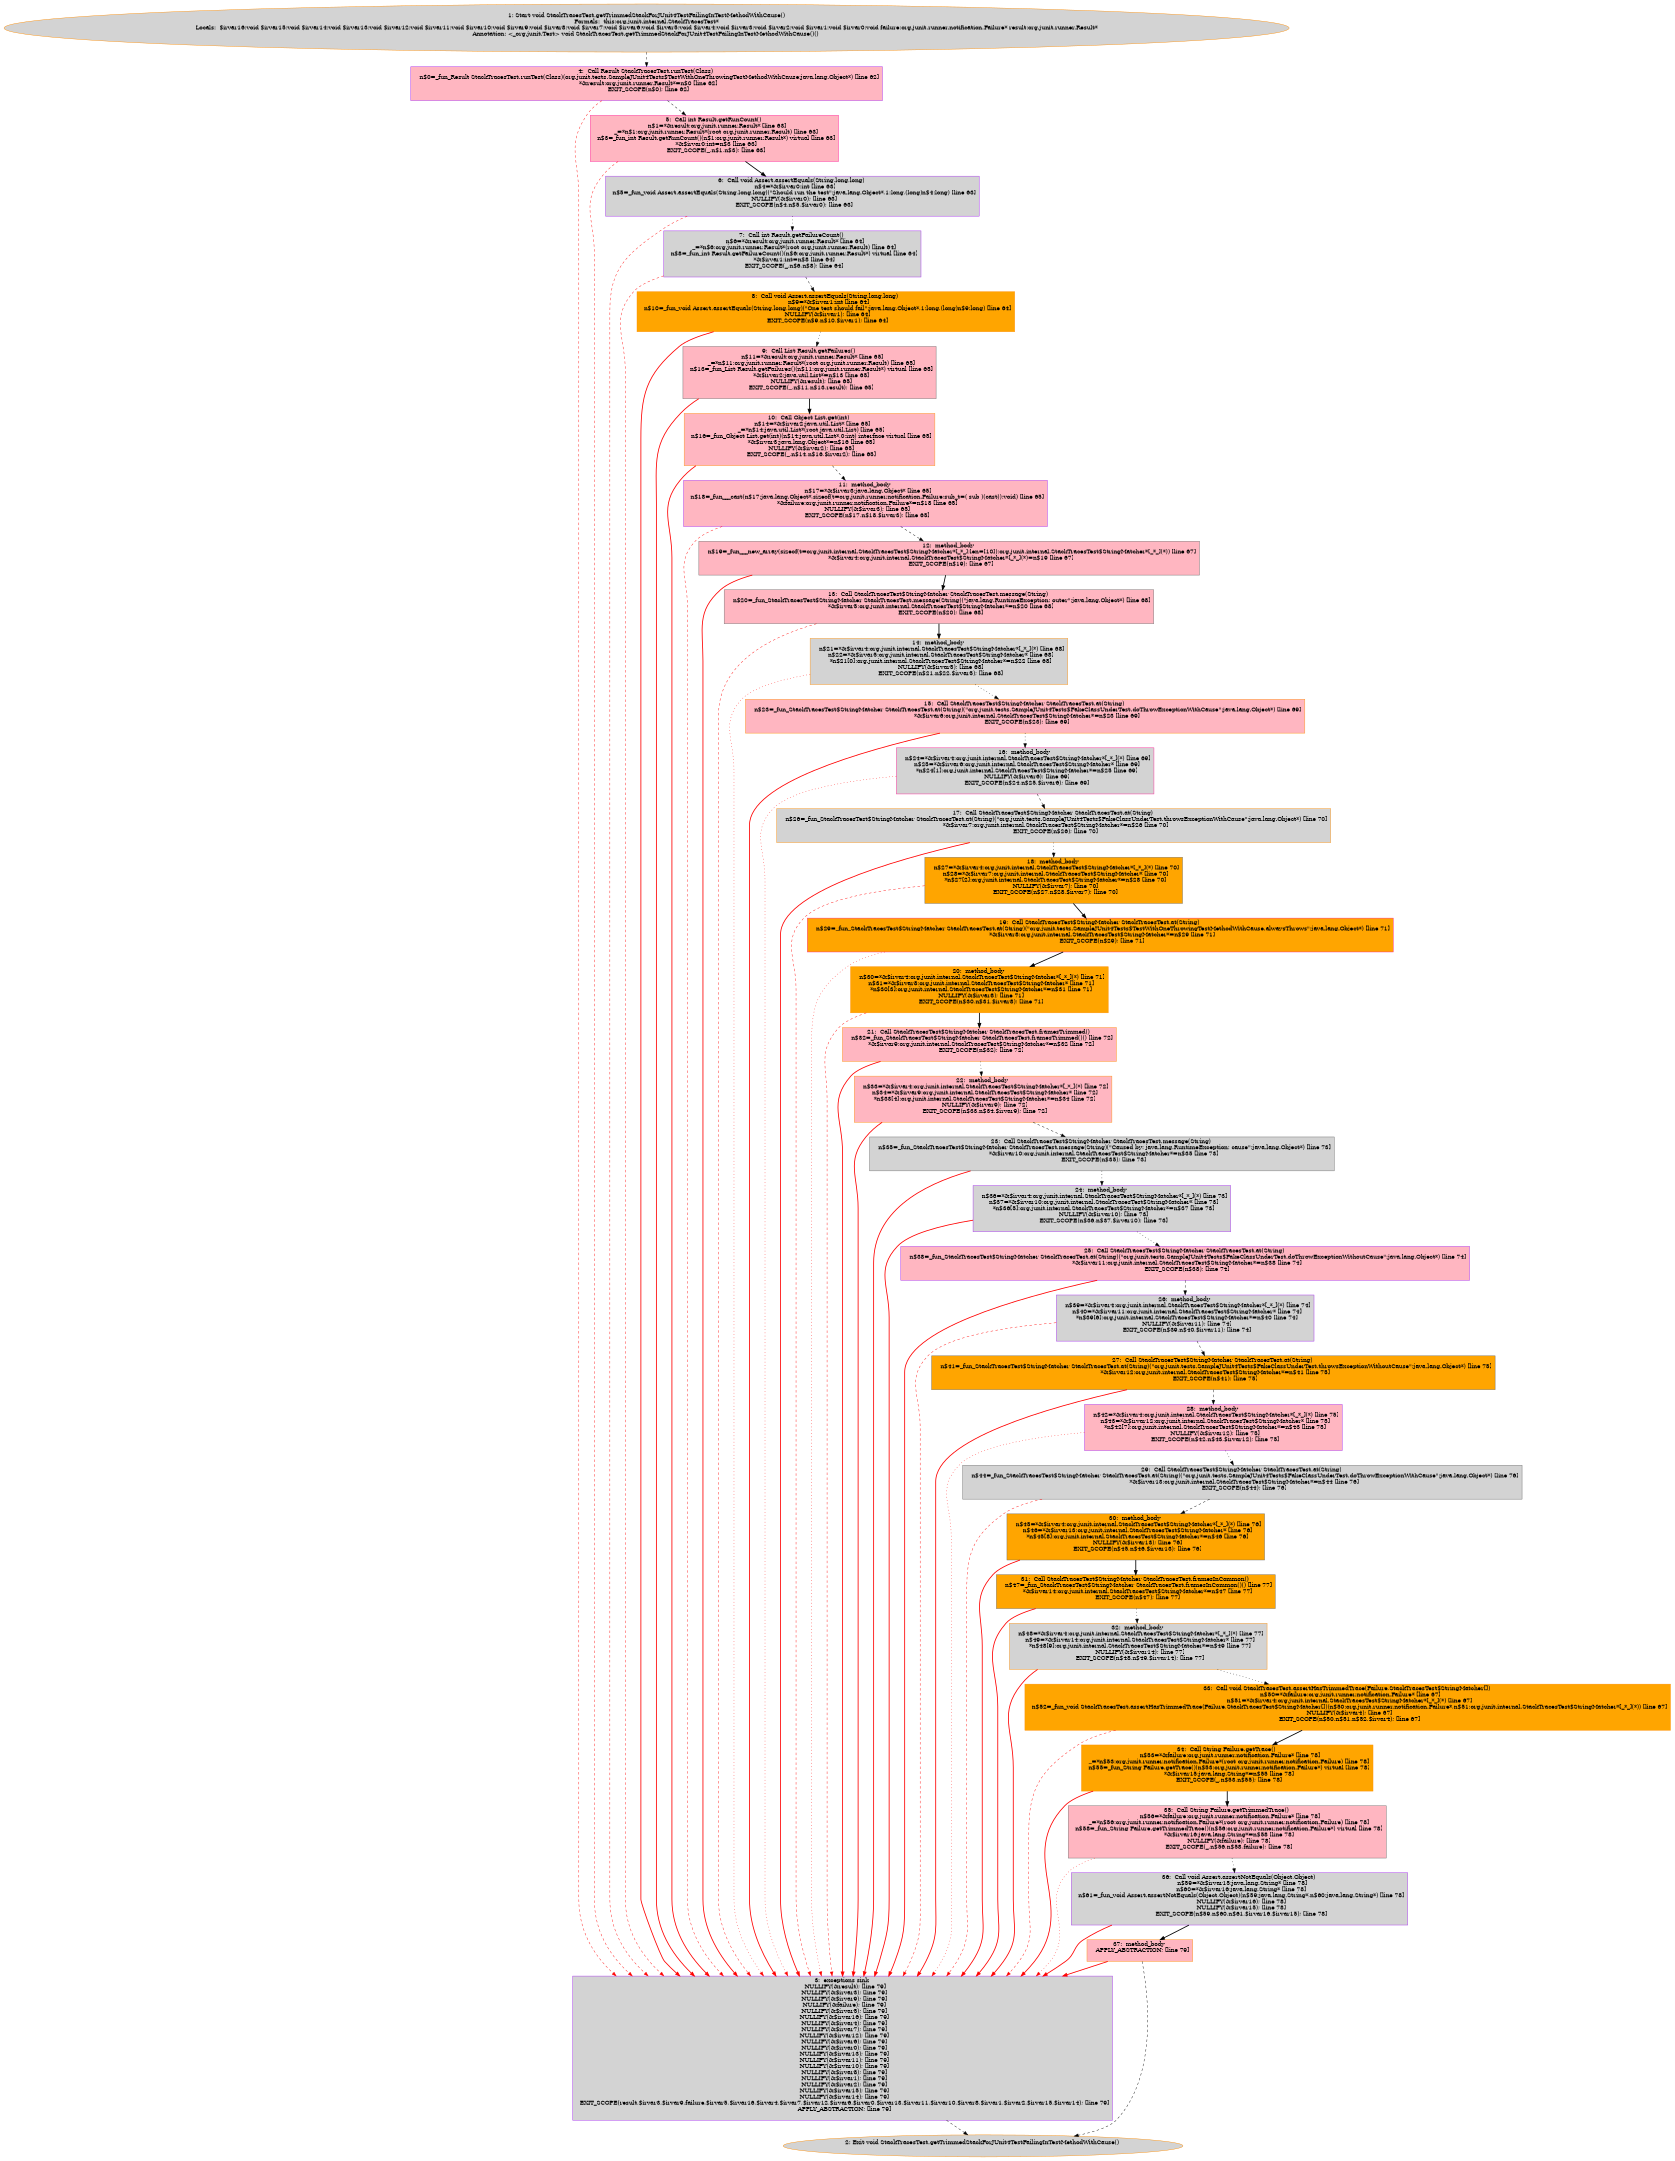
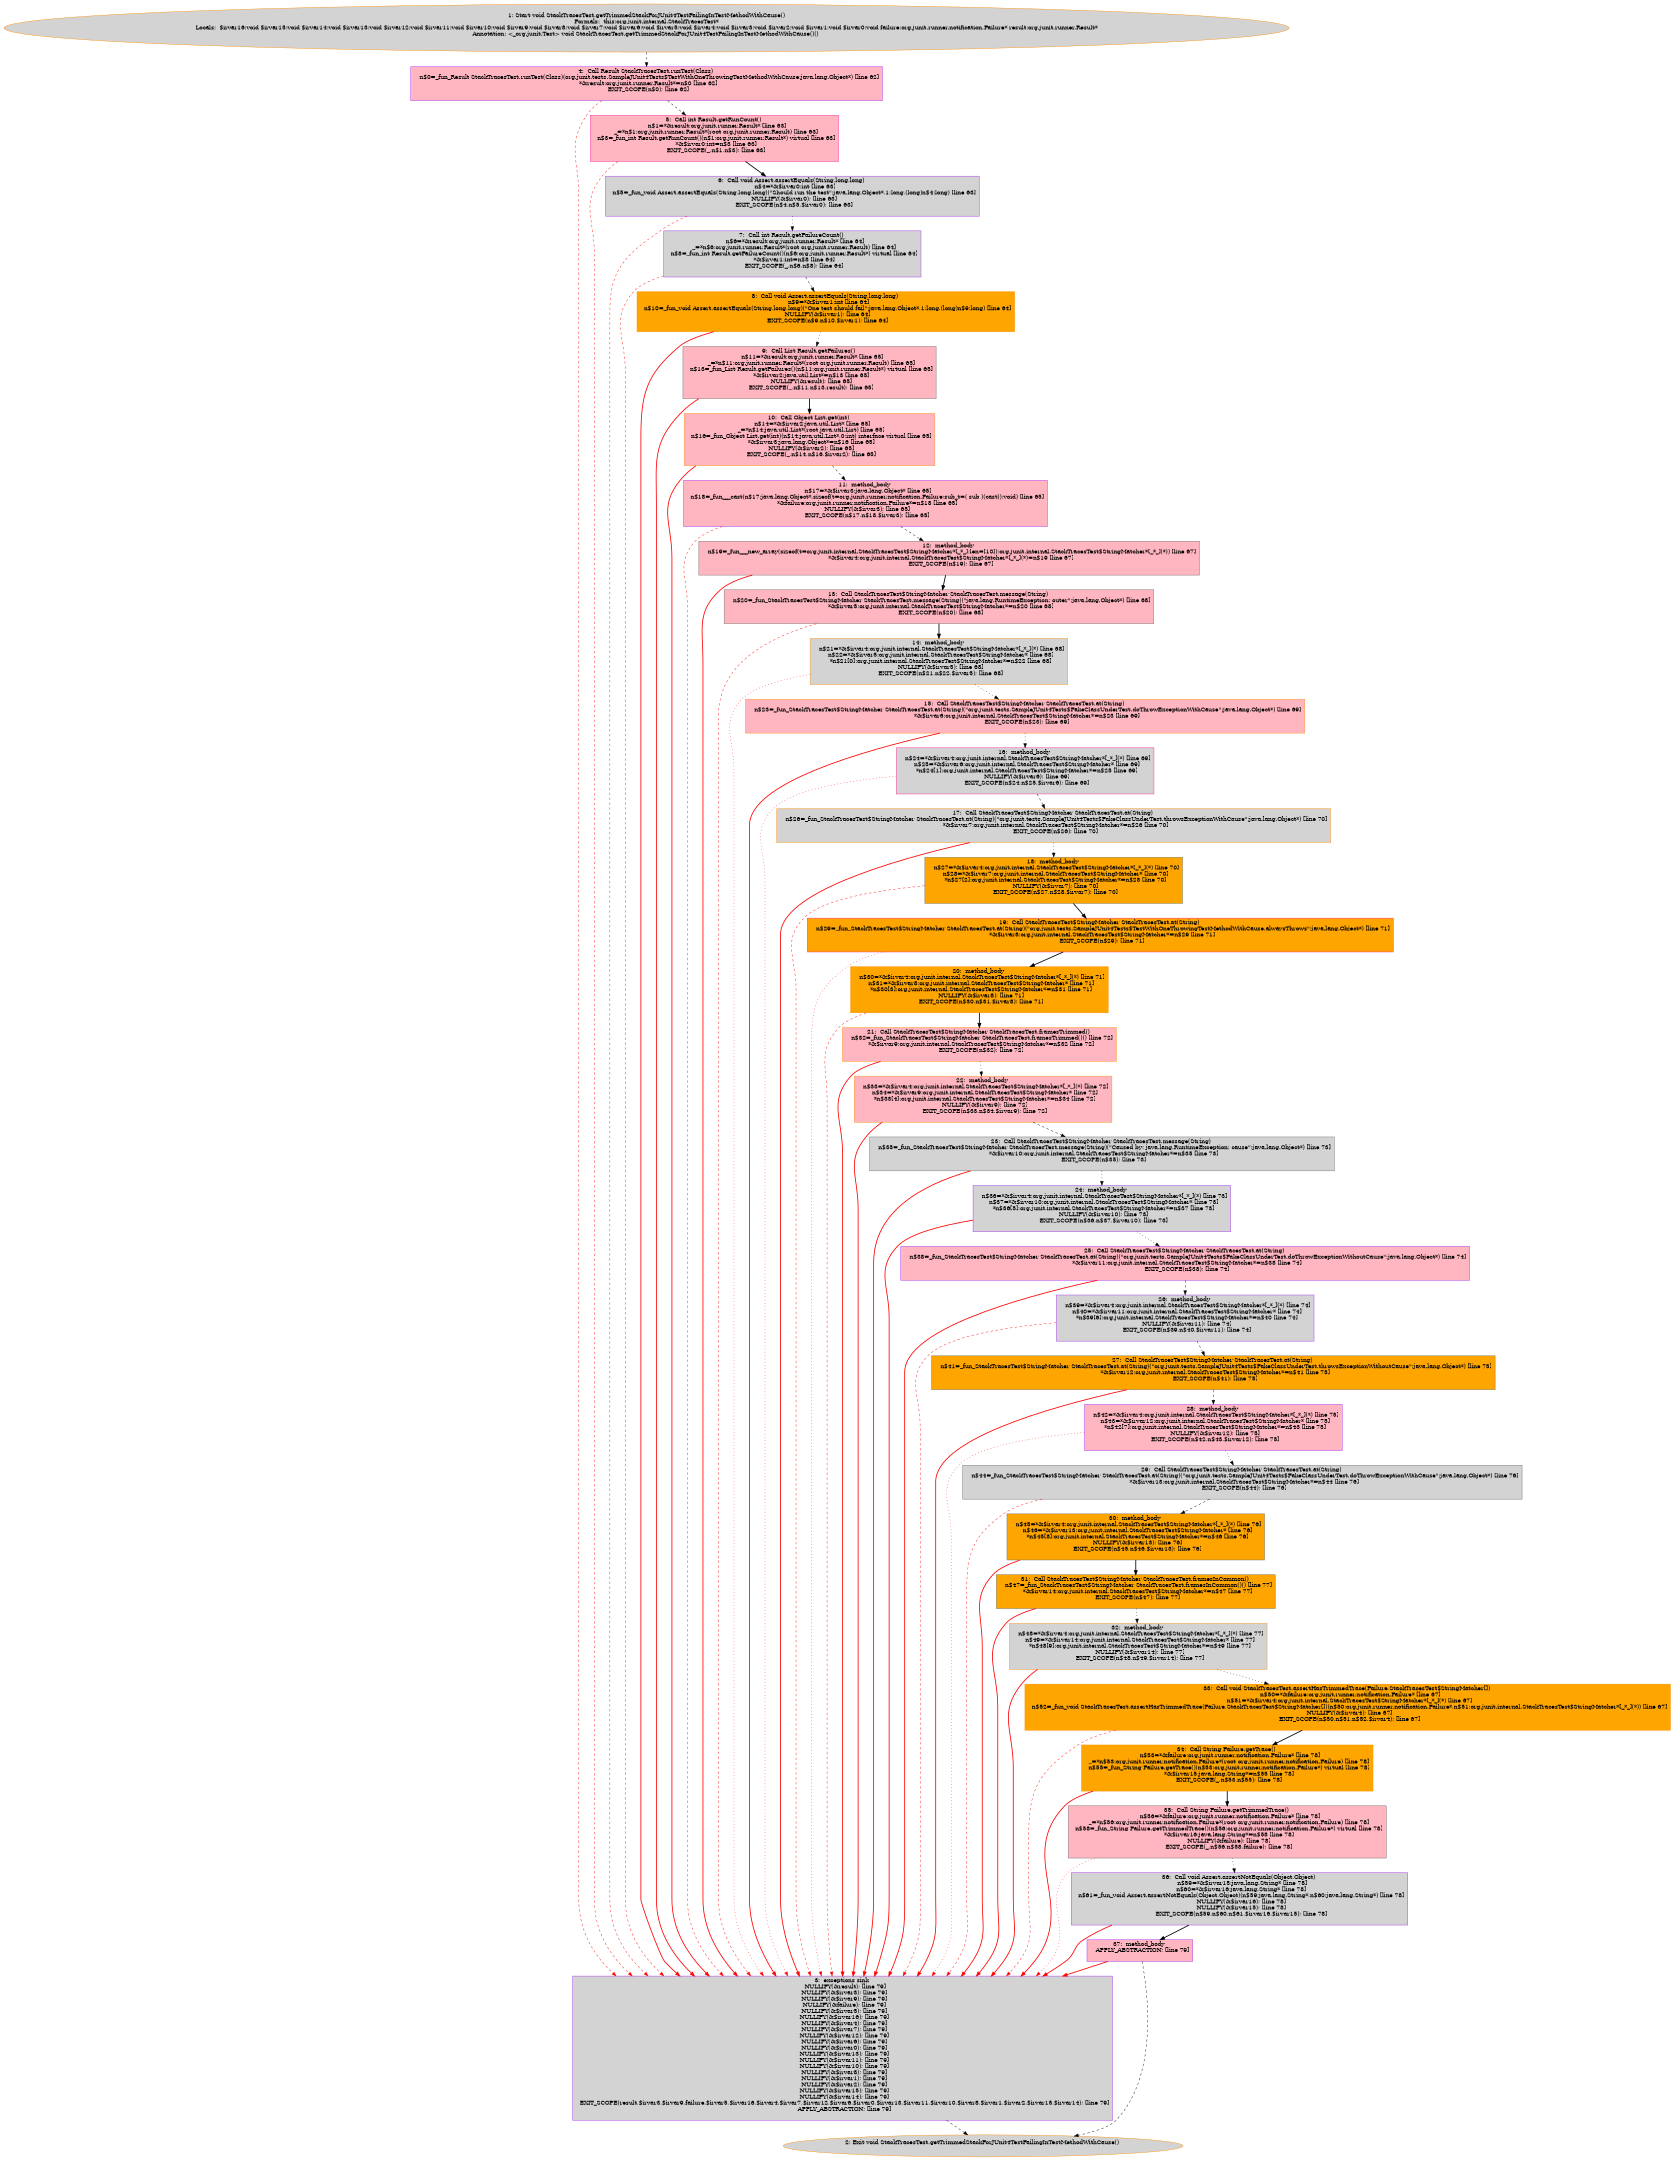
node "37:  method_body APPLY_ABSTRACTION; [line 79]": color darkorange -> purple
